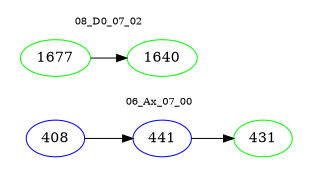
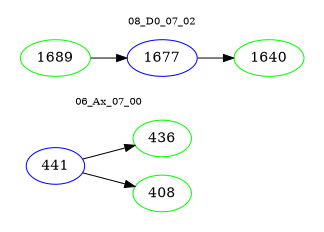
node "1689": added
node "1677": color green -> blue
node "408": color blue -> green
edge "408" -> "441": reversed
node "431": label "431" -> "436"
